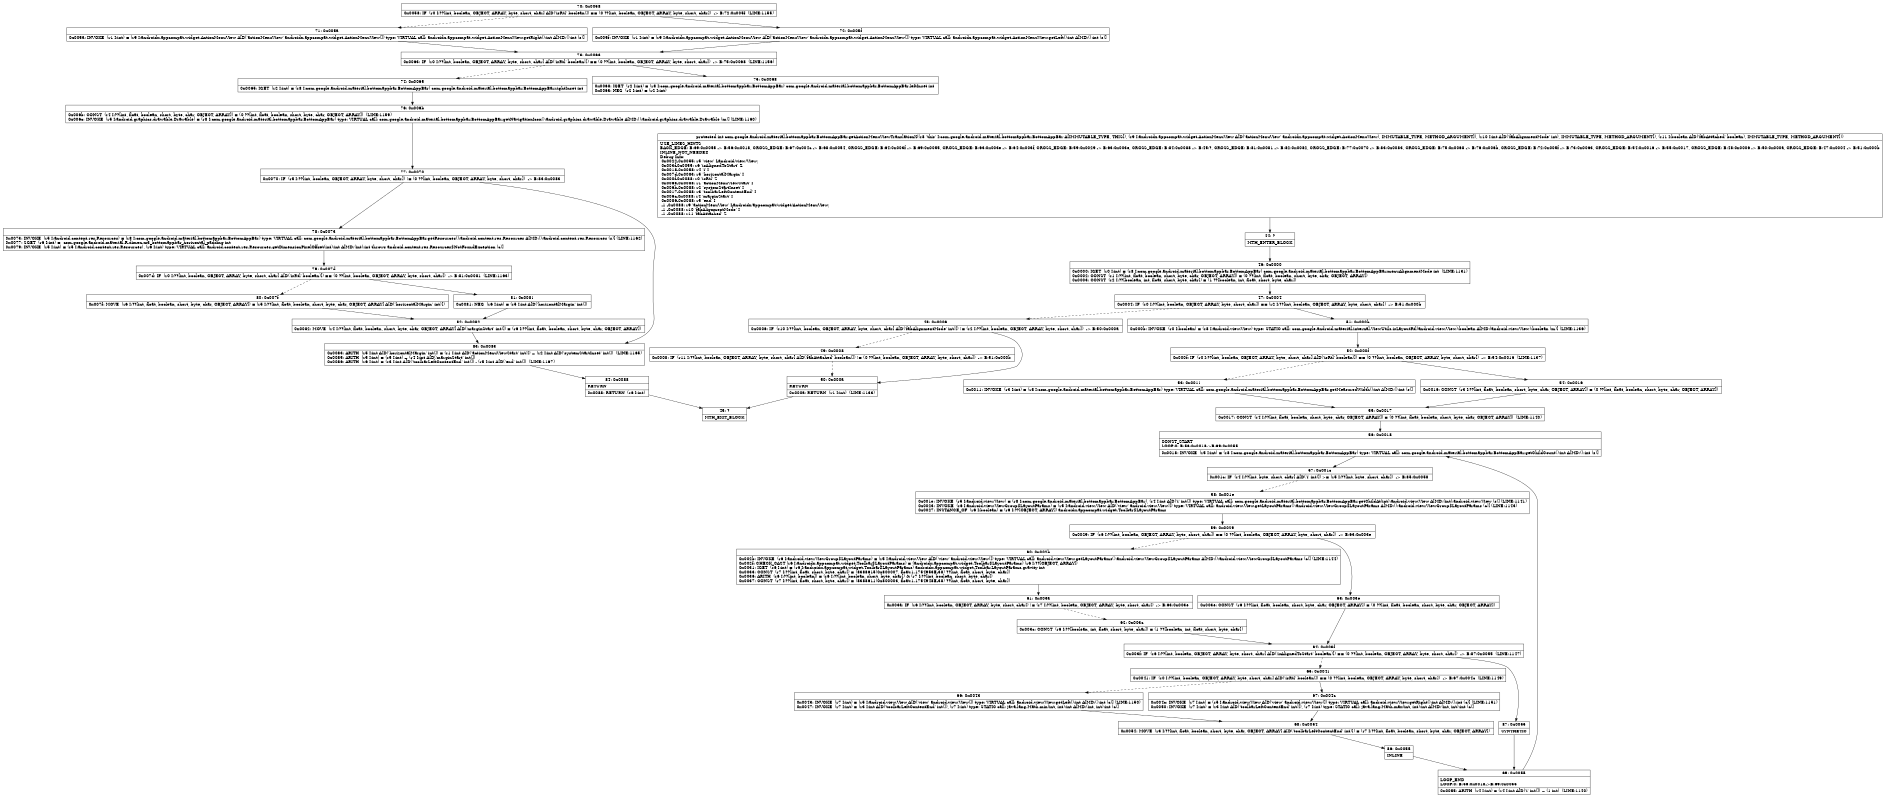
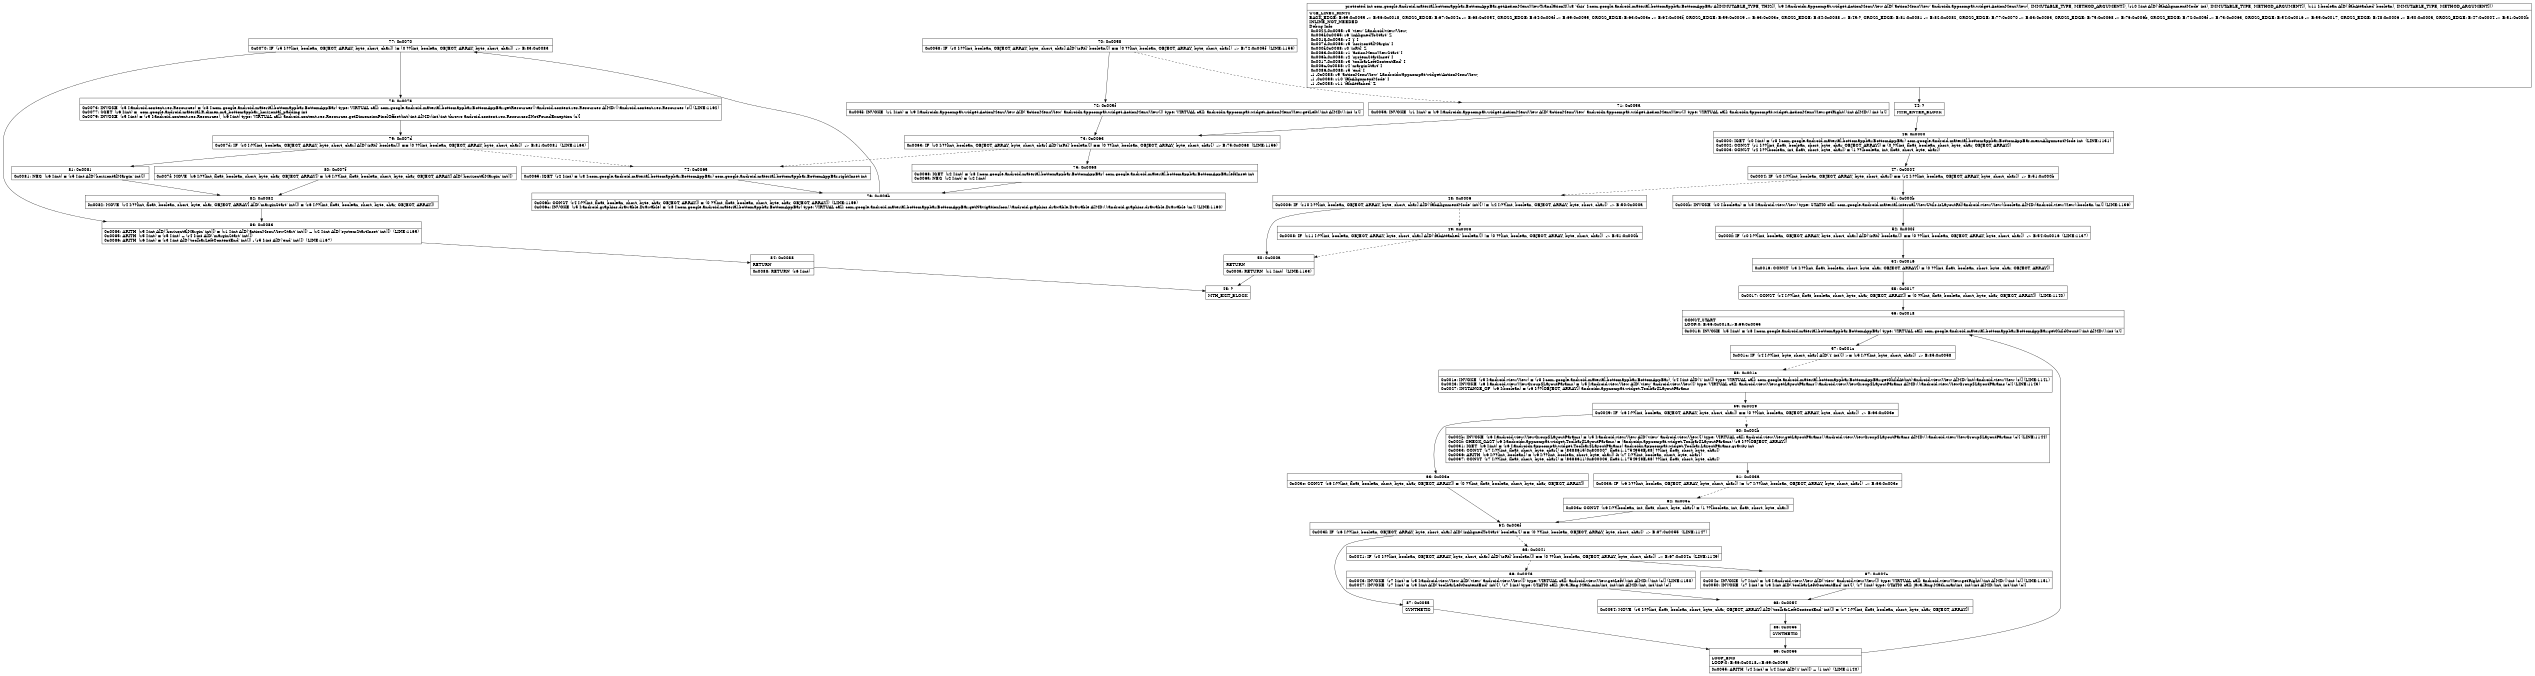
edge "75: 0x0068" -> "76: 0x006b": added
edge "79: 0x007d" -> "80: 0x007f": now "79: 0x007d" -> "74: 0x0065"
node "53: 0x0011": removed
node "86: 0x0055": text "INLINE" -> "SYNTHETIC"
